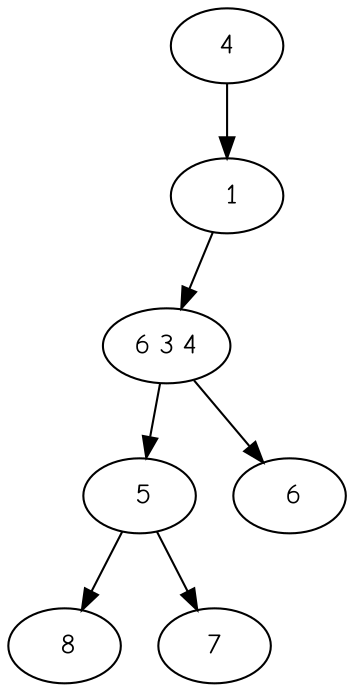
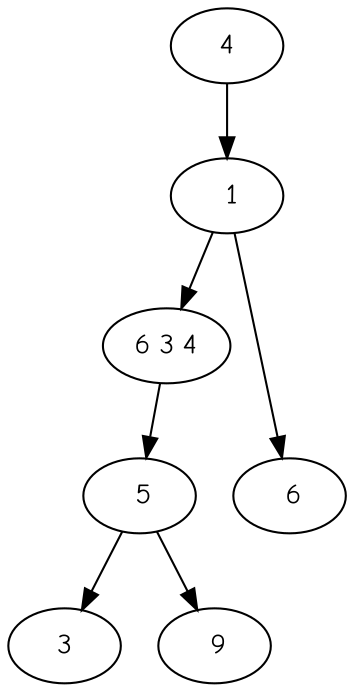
edge "6 3 4" -> "6": now "1" -> "6"
node "8": label "8" -> "3"
node "7": label "7" -> "9"
